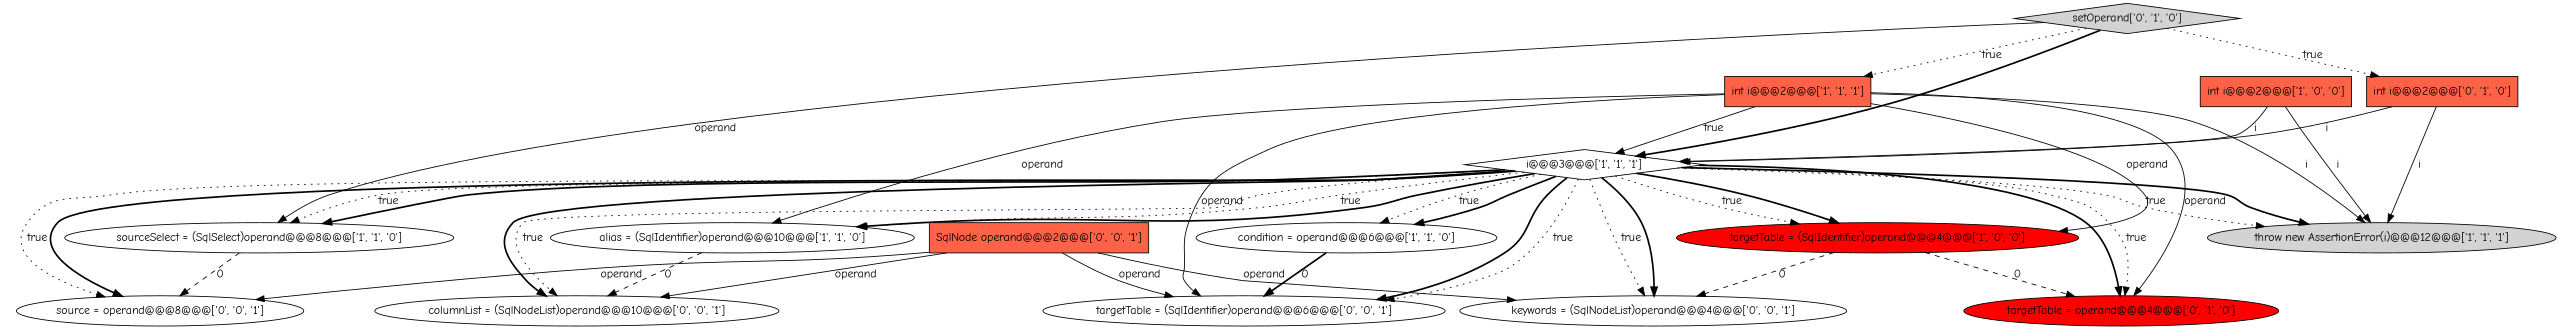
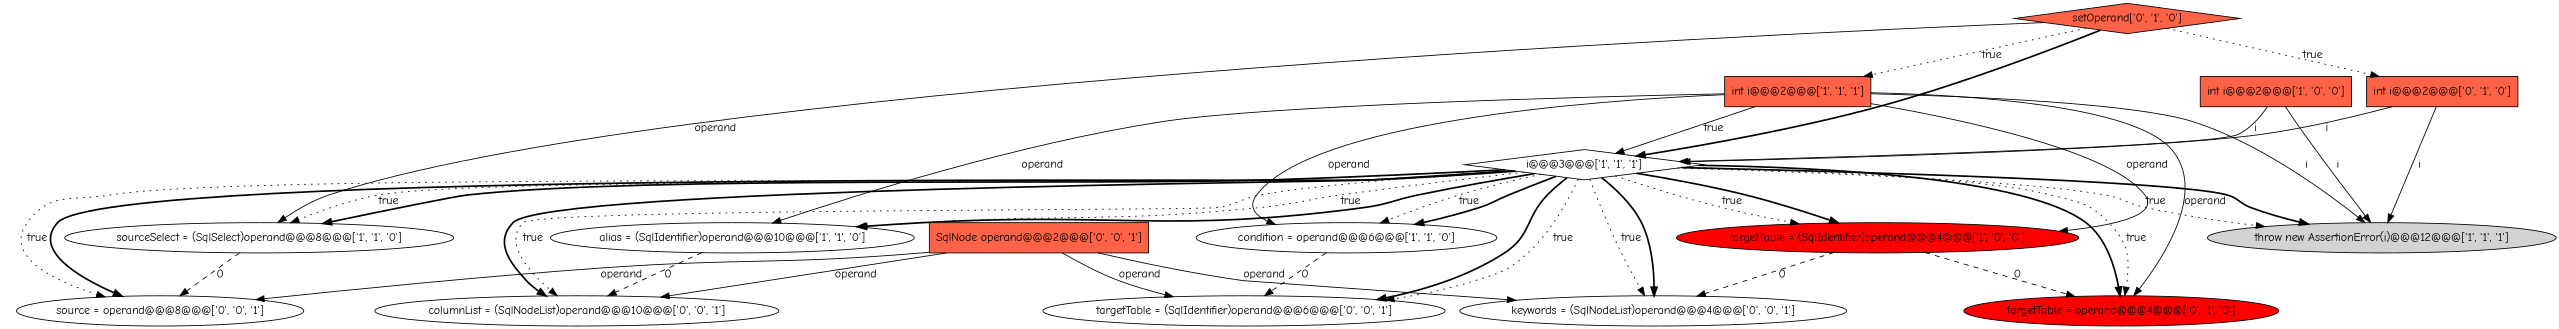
node "setOperand['0', '1', '0']": fillcolor lightgray -> tomato
edge "int i@@@2@@@['1', '1', '1']" -> "targetTable = (SqlIdentifier)operand@@@6@@@['0', '0', '1']": now "int i@@@2@@@['1', '1', '1']" -> "condition = operand@@@6@@@['1', '1', '0']"
edge "condition = operand@@@6@@@['1', '1', '0']" -> "targetTable = (SqlIdentifier)operand@@@6@@@['0', '0', '1']": style bold -> dashed
